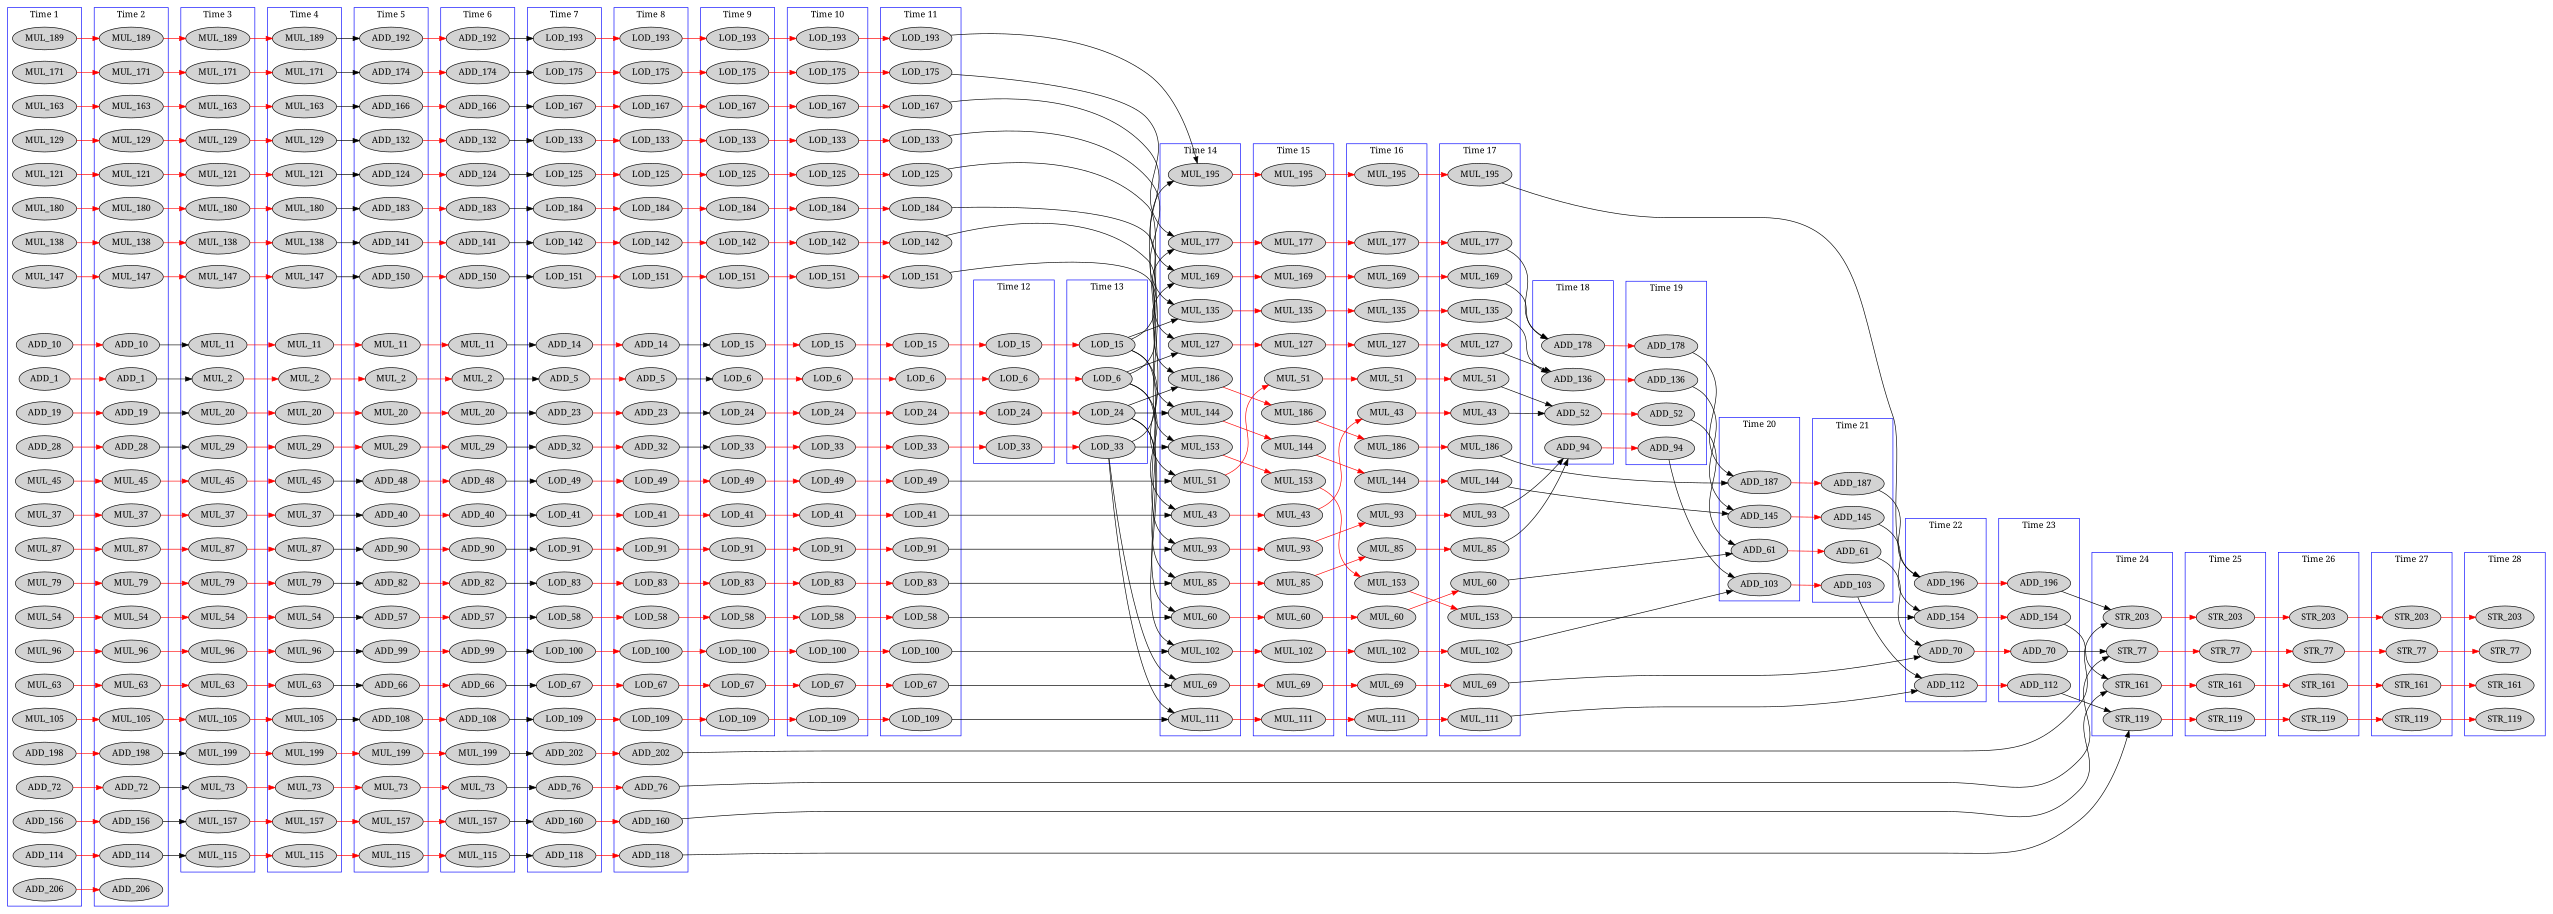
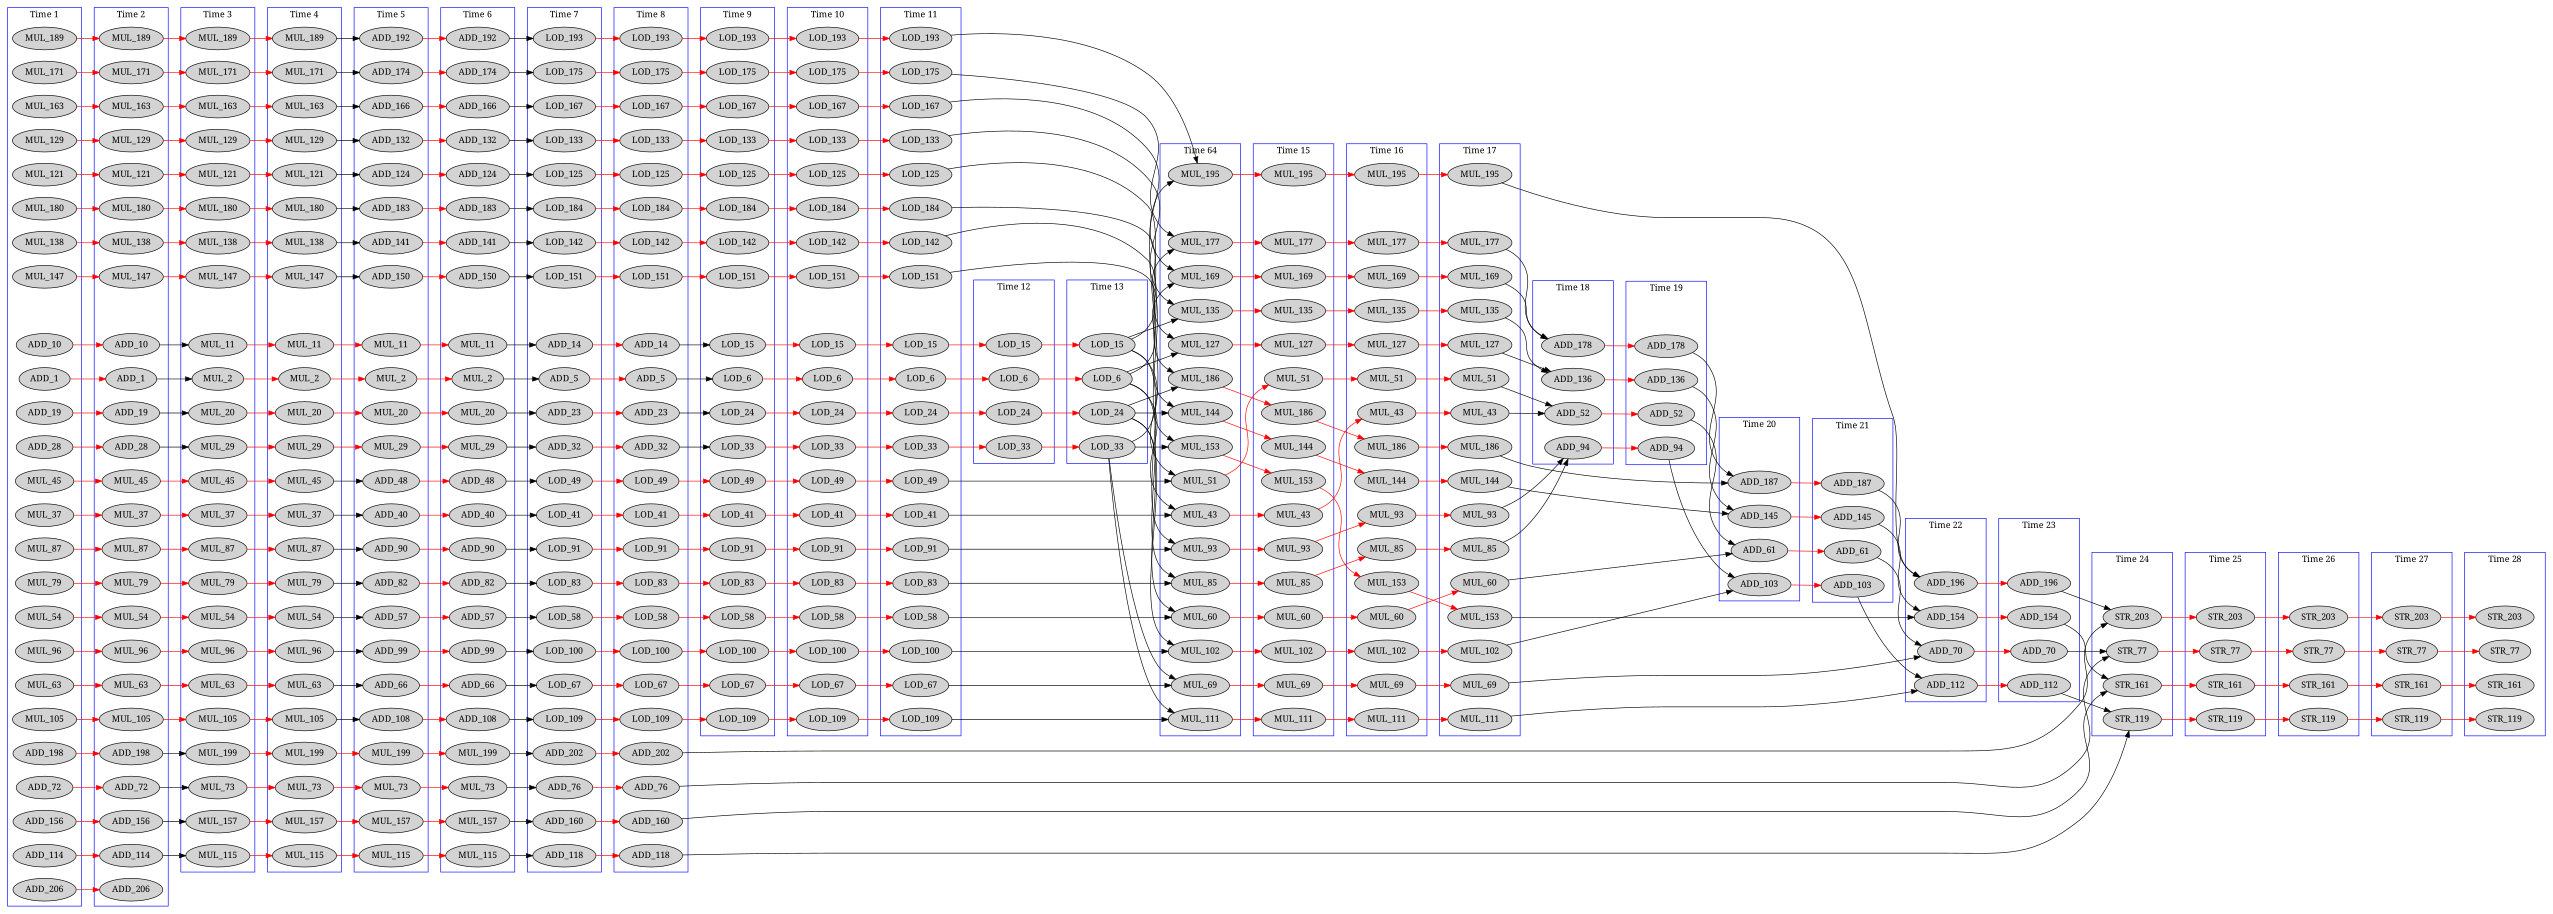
cluster "Time 14": label "Time 14" -> "Time 64"
